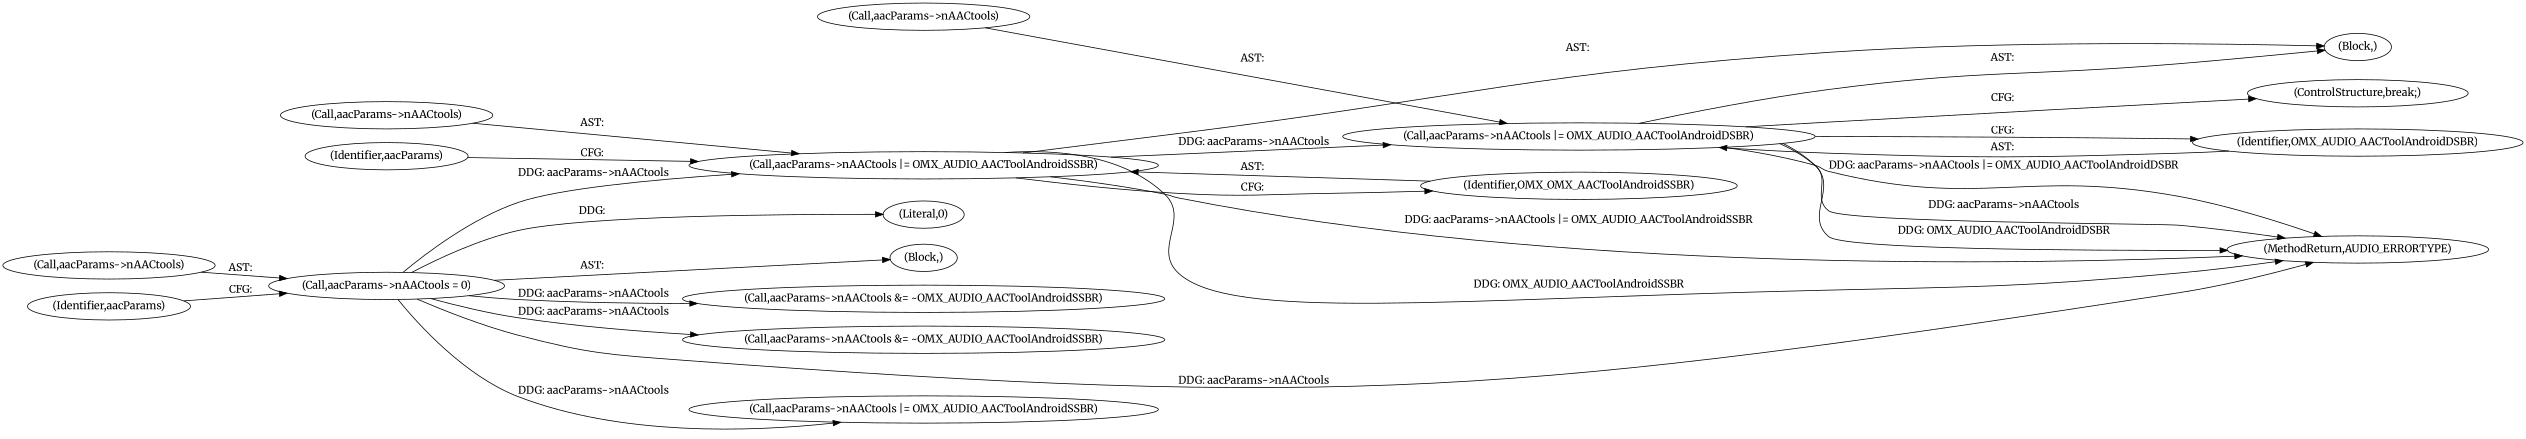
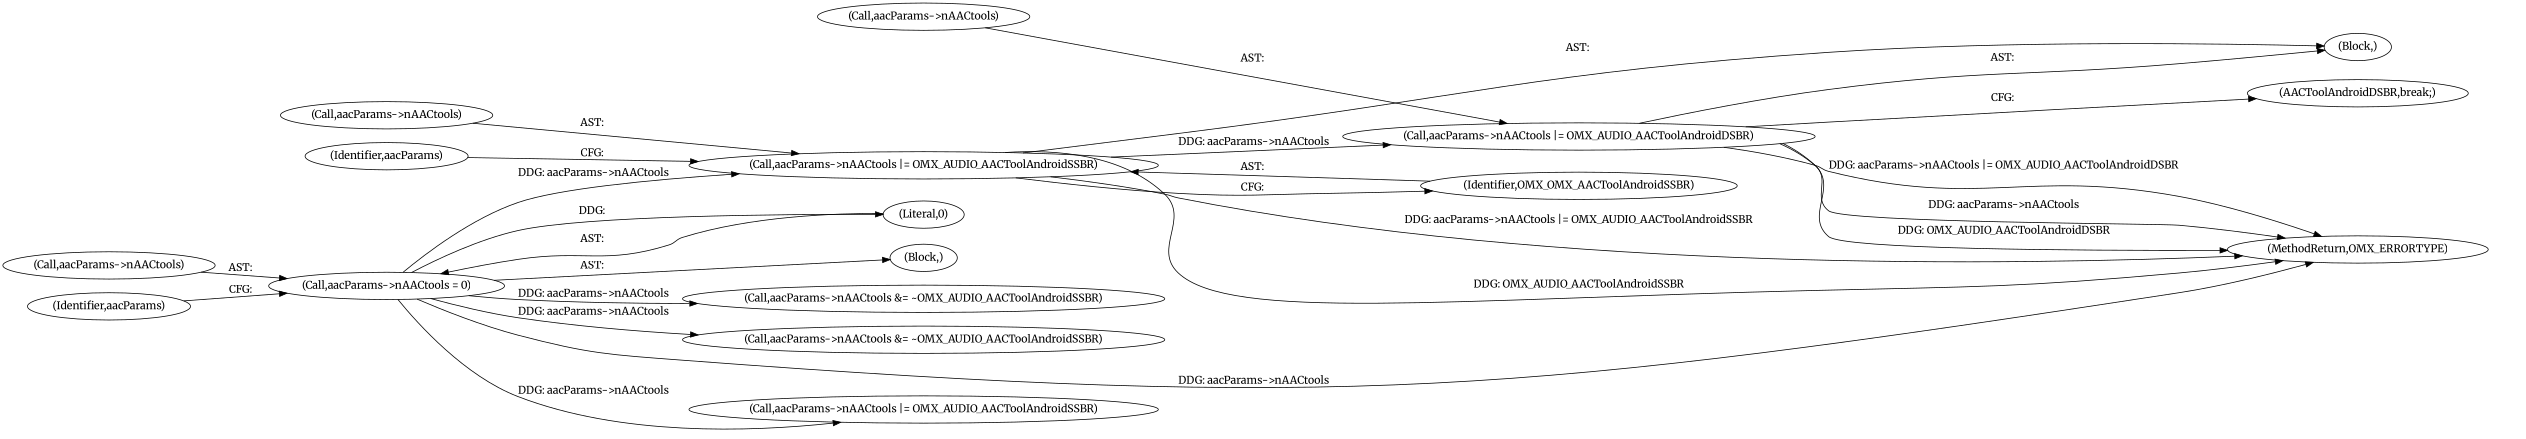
node "(ControlStructure,break;)": label "(ControlStructure,break;)" -> "(AACToolAndroidDSBR,break;)"
node "(Identifier,OMX_AUDIO_AACToolAndroidDSBR)": removed
edge "(Literal,0)" -> "(Call,aacParams->nAACtools = 0)": added, label "AST:"
node "(MethodReturn,AUDIO_ERRORTYPE)": label "(MethodReturn,AUDIO_ERRORTYPE)" -> "(MethodReturn,OMX_ERRORTYPE)"
